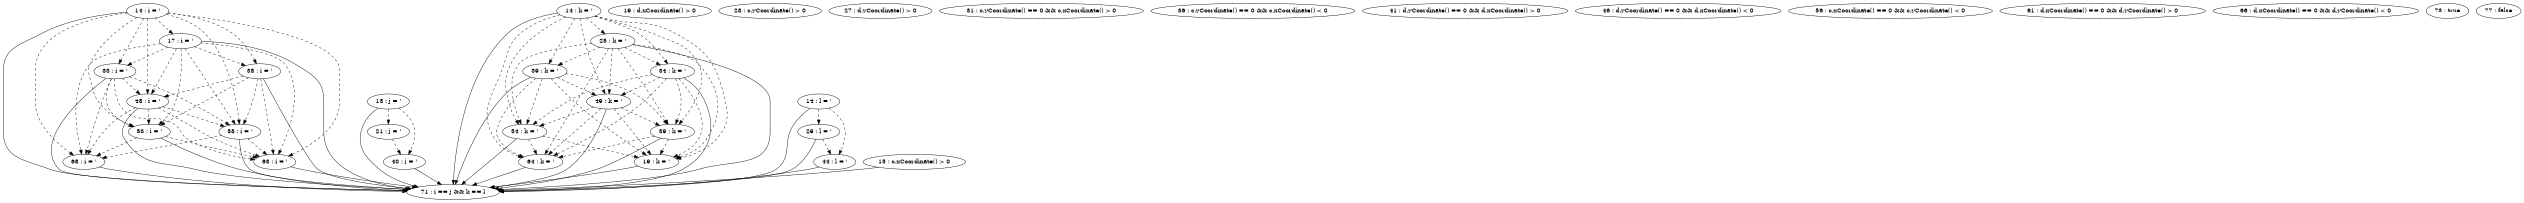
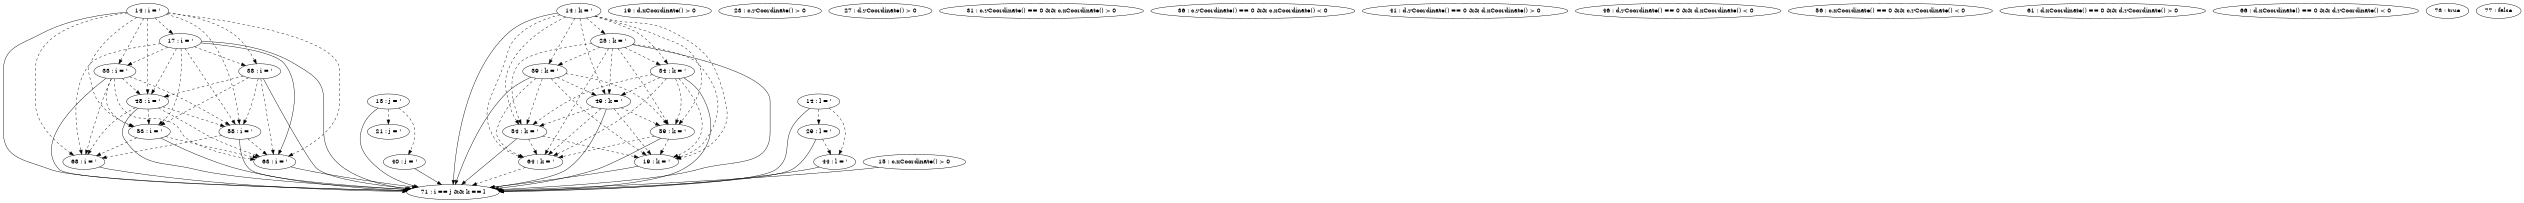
edge "17 : i = '" -> "63 : i = '": style dashed -> solid
edge "21 : j = '" -> "40 : j = '": removed
edge "64 : k = '" -> "71 : i == j && k == l": style solid -> dashed
